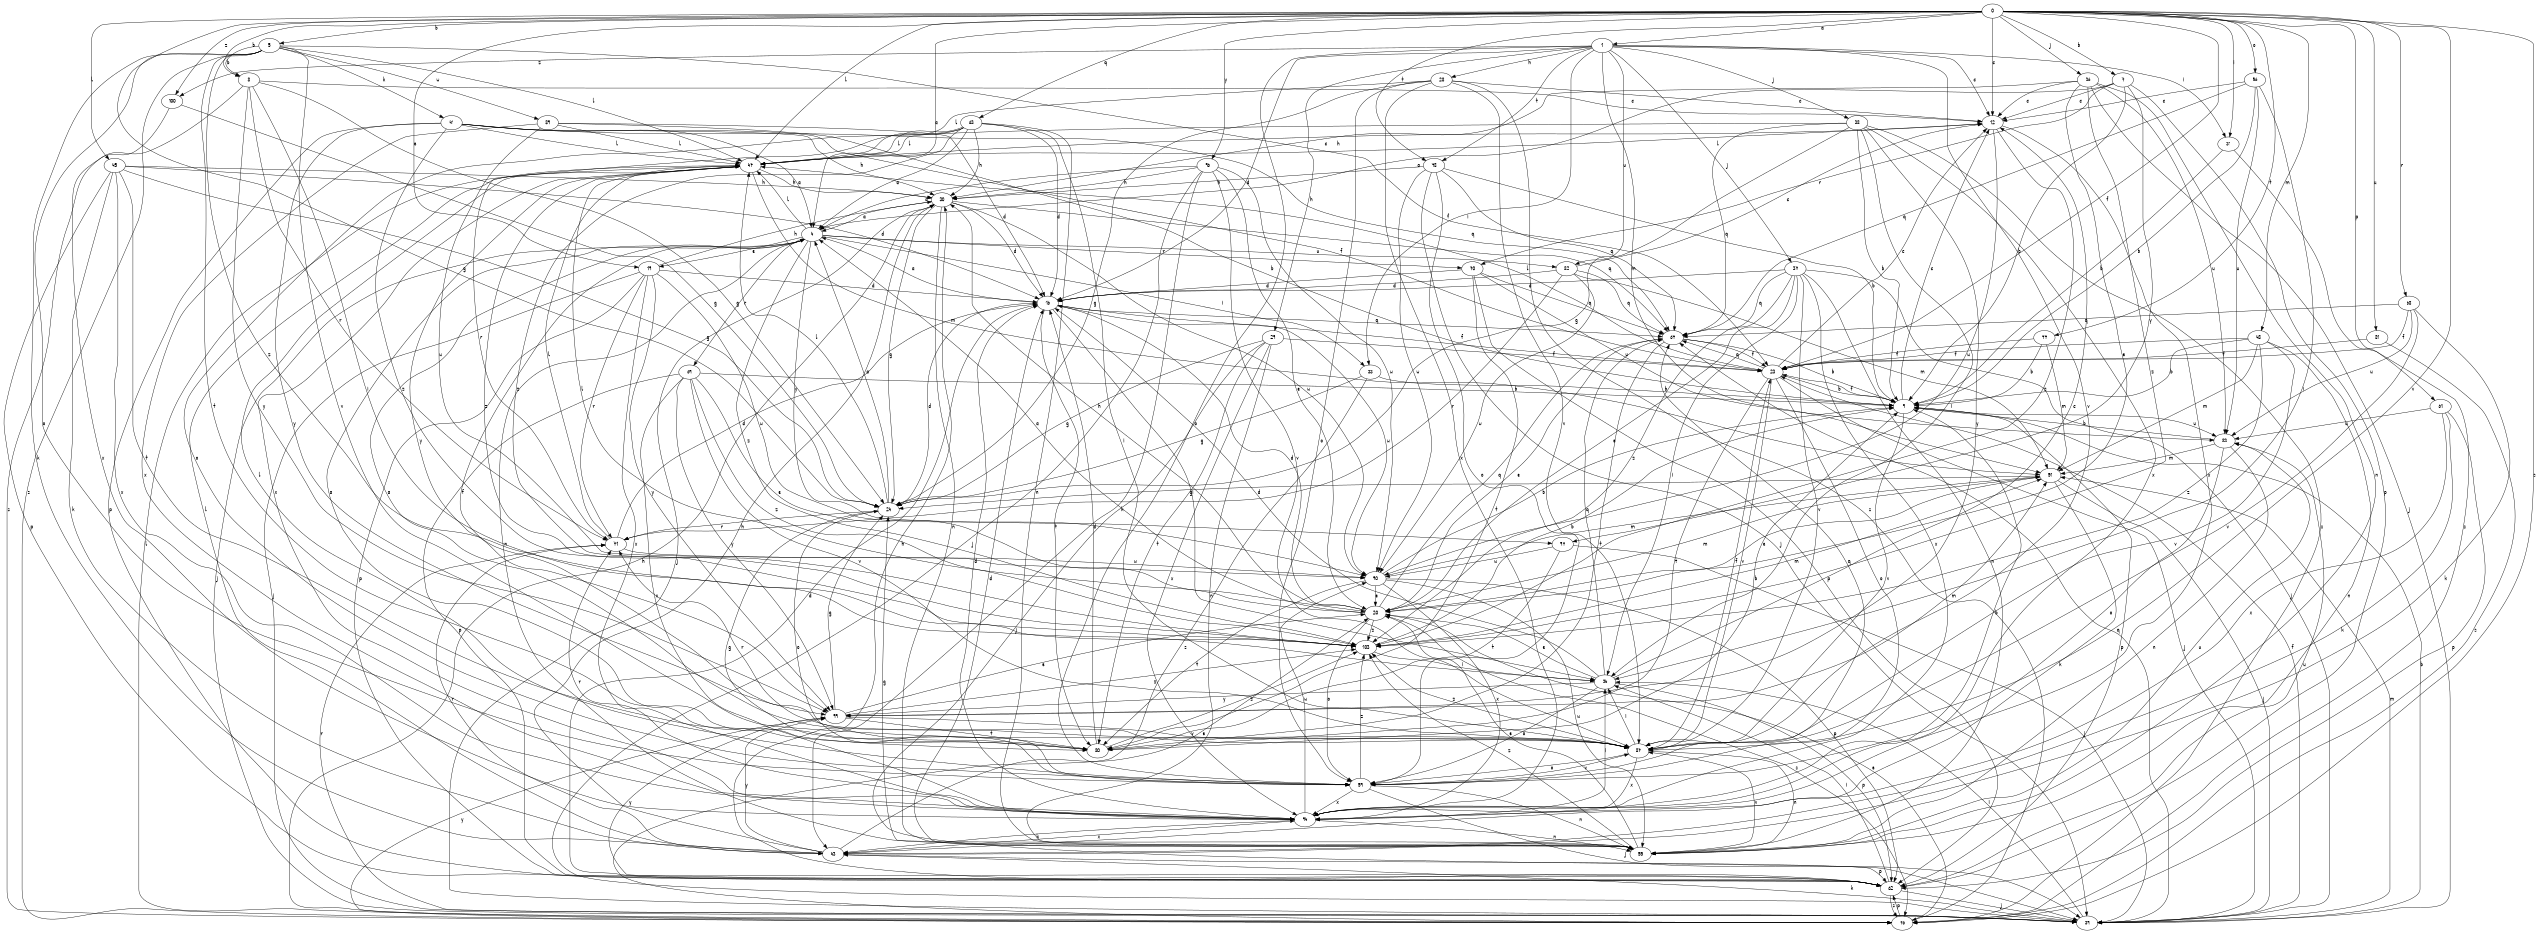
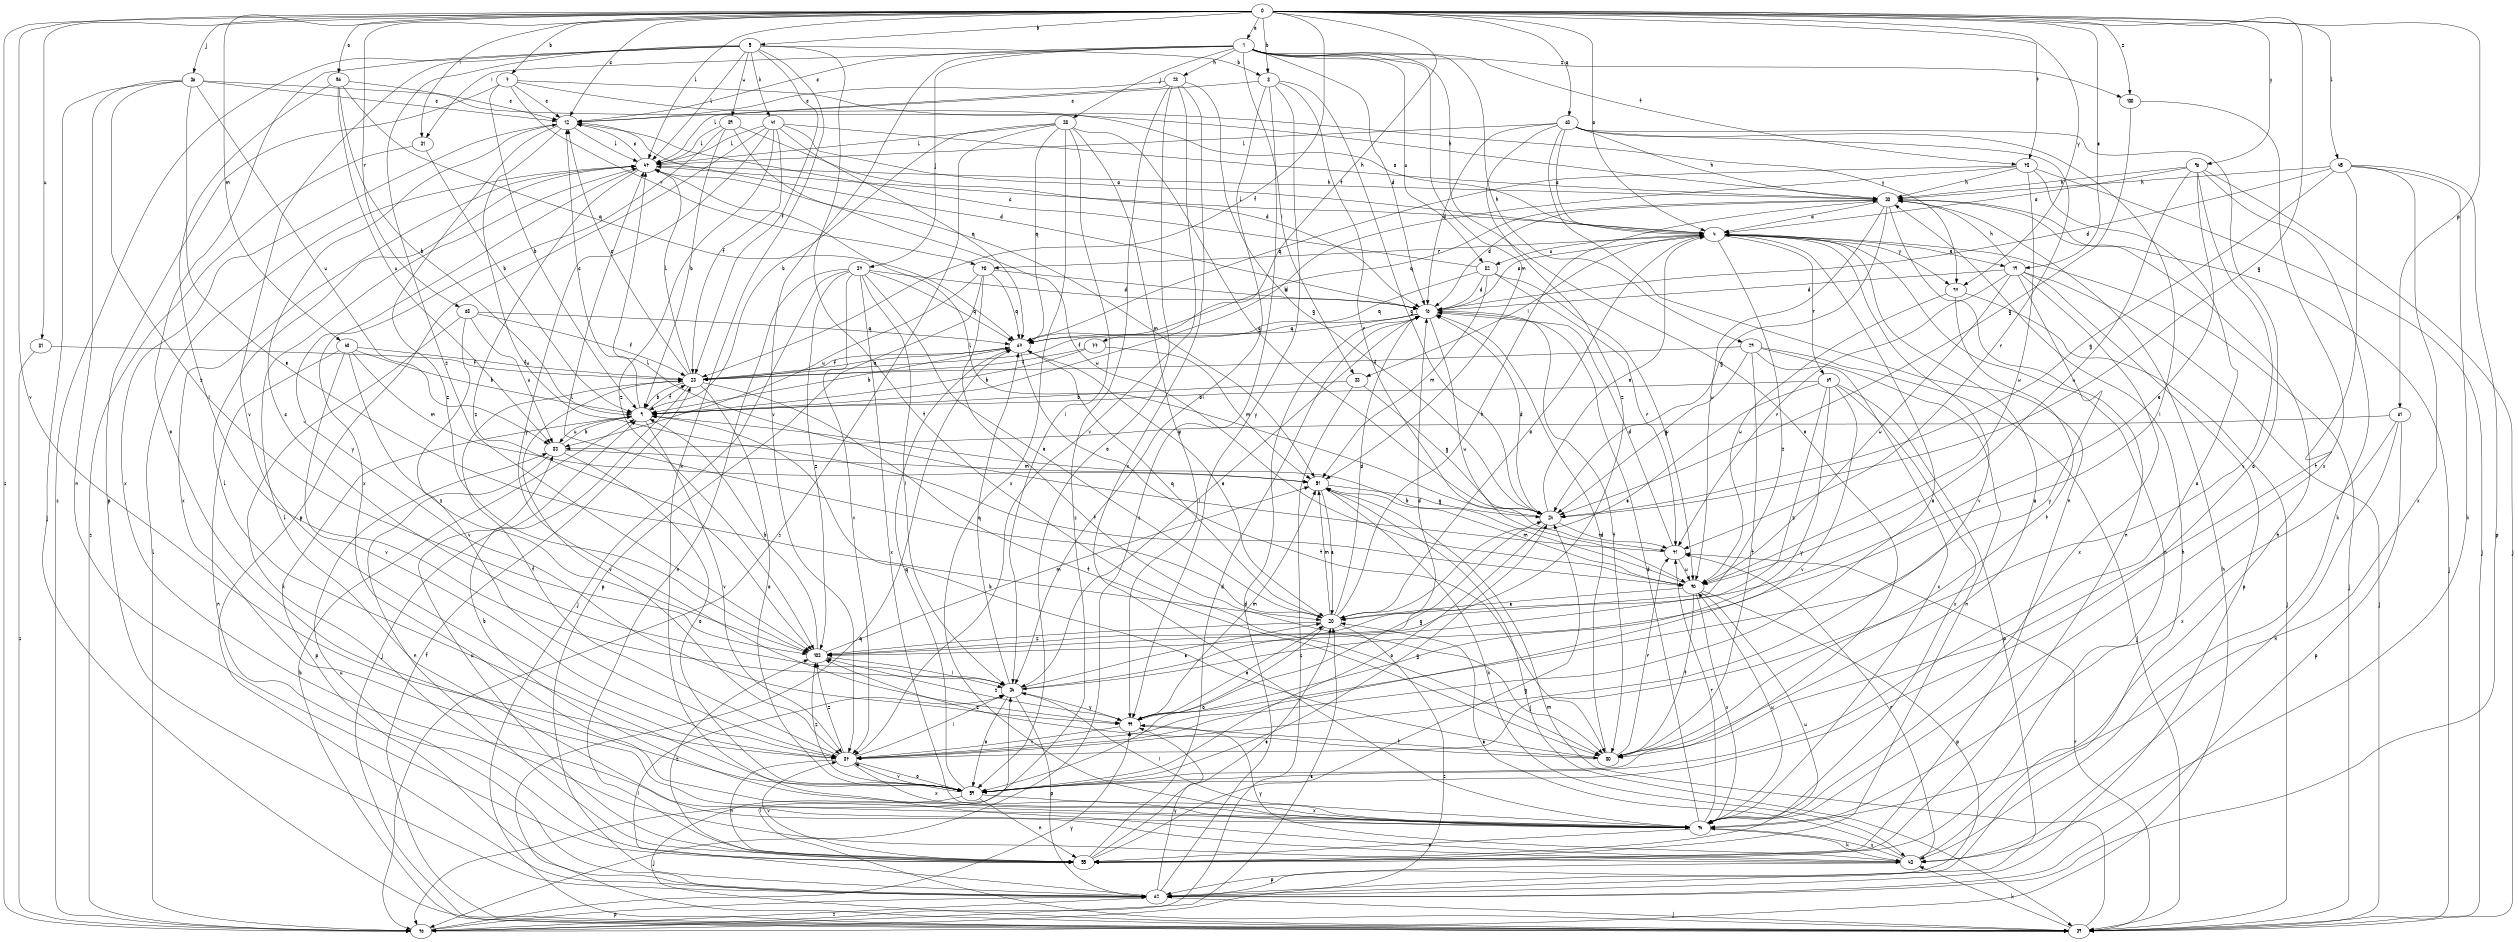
edge "0" -> "97": added, label "y"
edge "12" -> "16": added, label "d"
edge "4" -> "87": label "f" -> "v"
edge "63" -> "87": now "63" -> "34"
